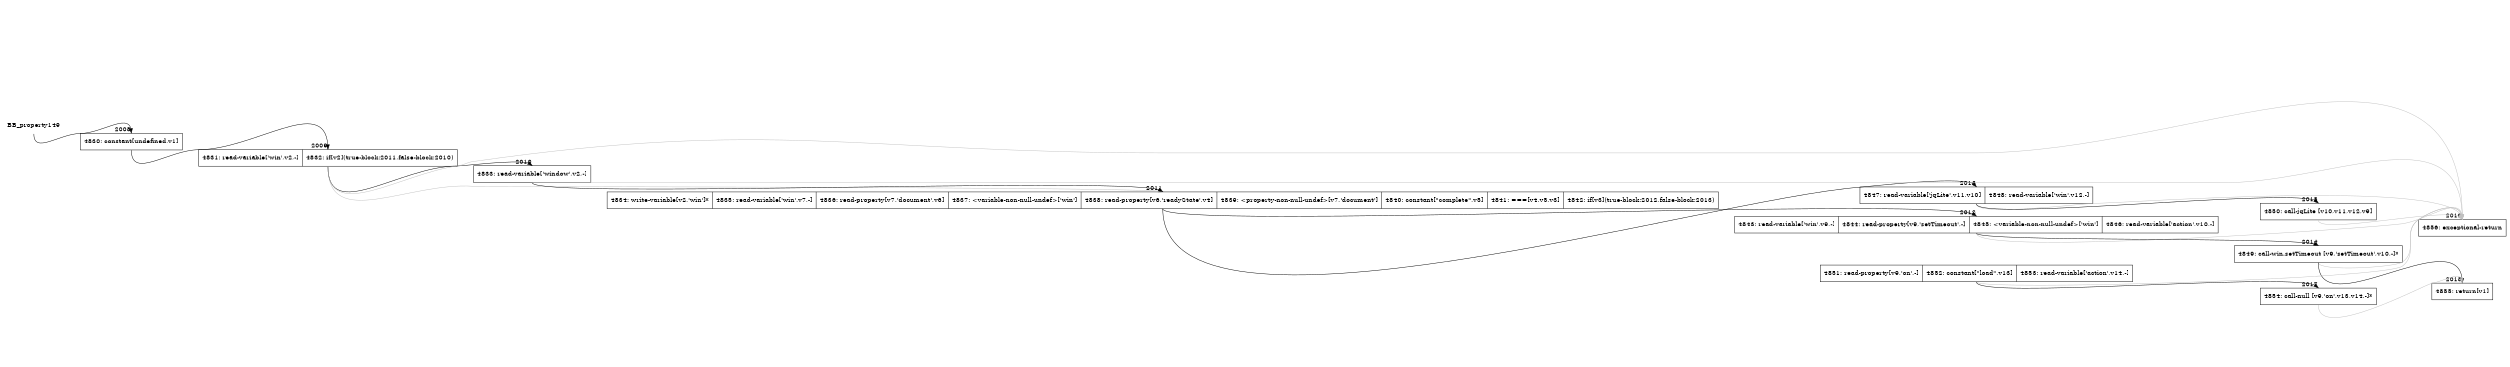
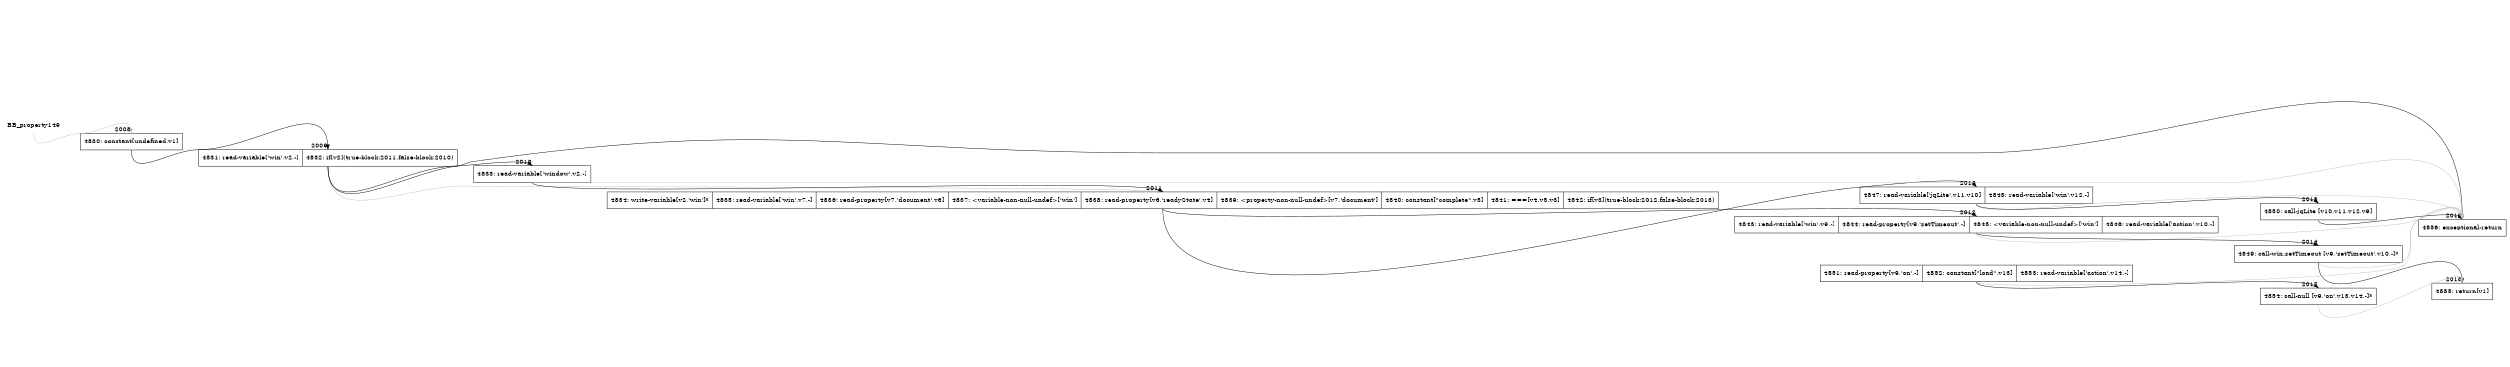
edge "BB_property149" -> "4830: constant[undefined,v1]": color black -> gray
edge "4831: read-variable['win',v2,-]" -> "4856: exceptional-return": color gray -> black
edge "4850: call-jqLite [v10,v11,v12,v9]" -> "4856: exceptional-return": color gray -> black
